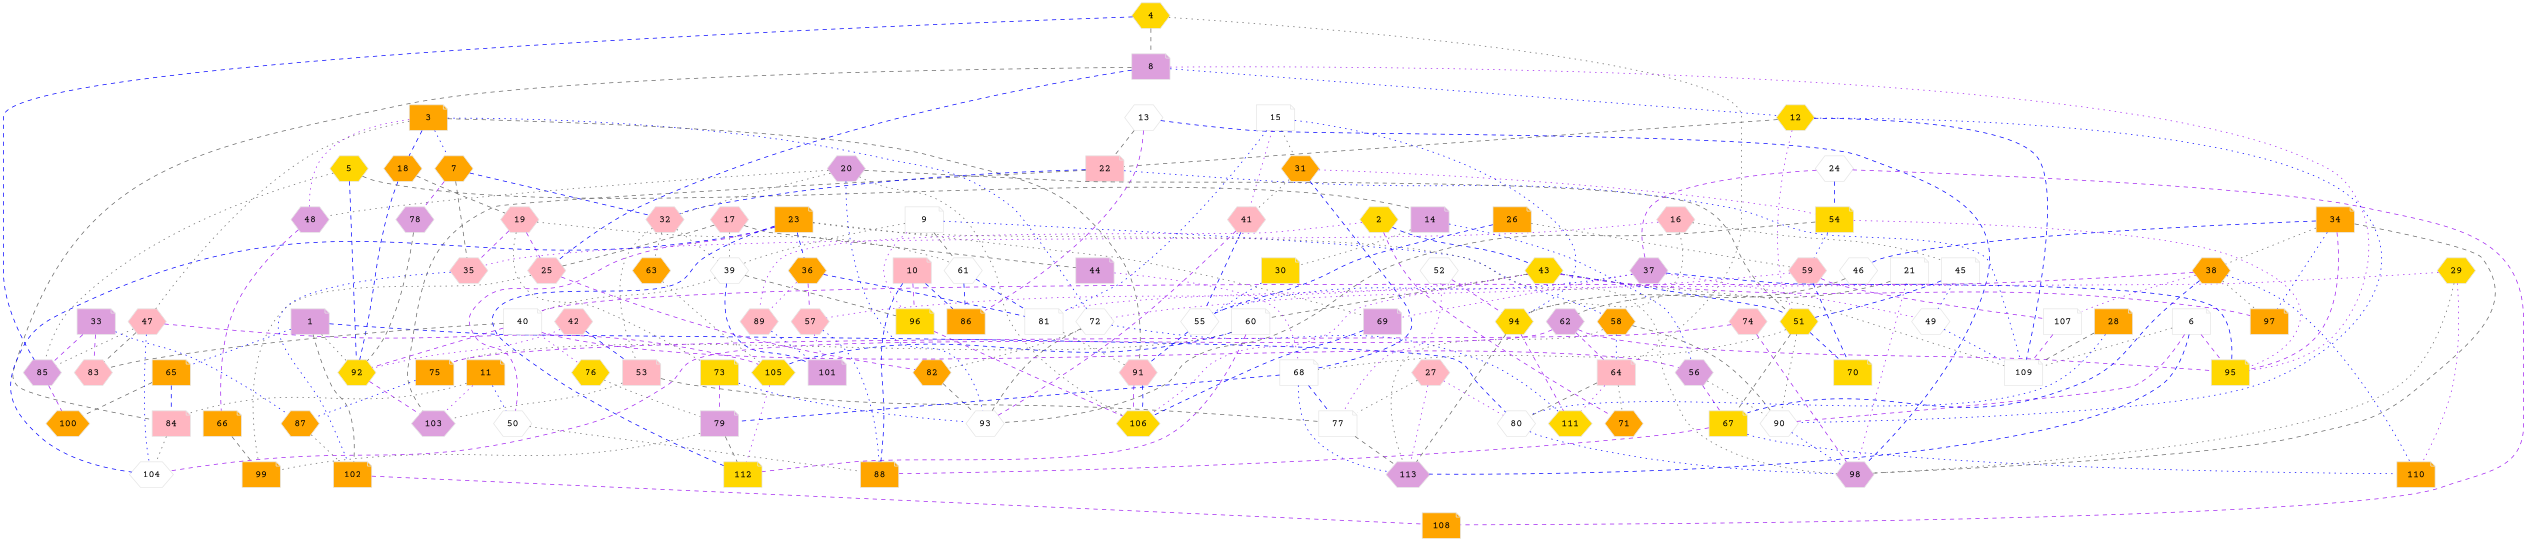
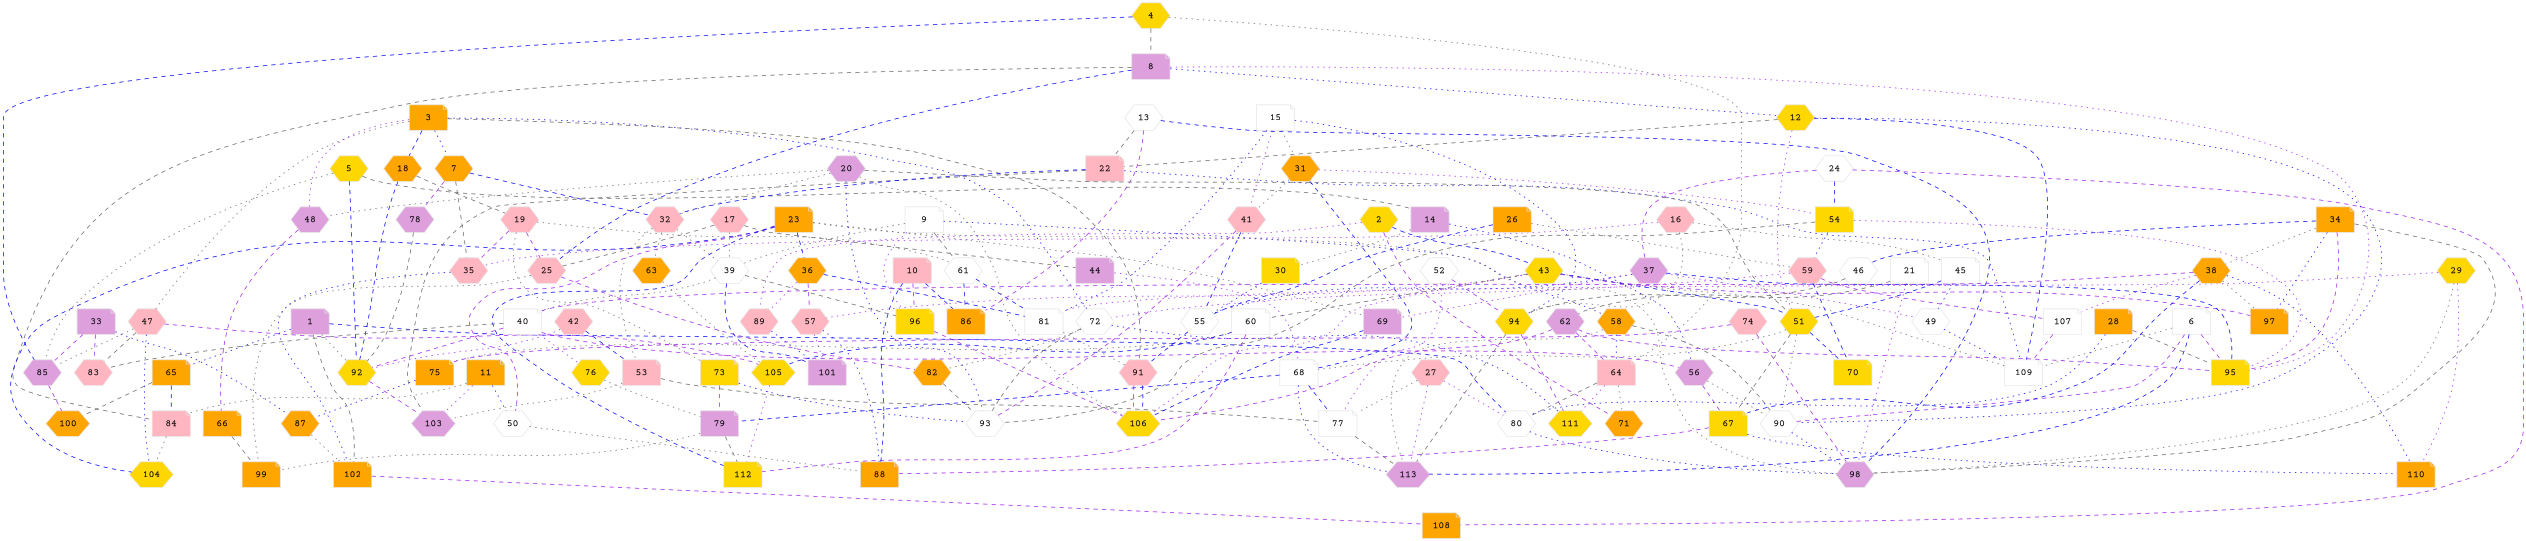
edge "28" -- "109": now "28" -- "95"
edge "62" -- "104": now "62" -- "106"
node "104": fillcolor white -> gold
